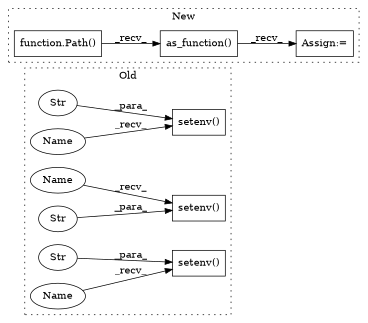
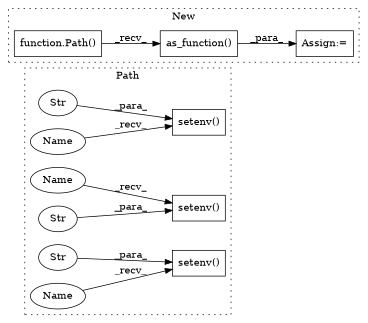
edge "as_function()" -> "Assign:=": label "_recv_" -> "_para_"
cluster "Old": label "Old" -> "Path"
